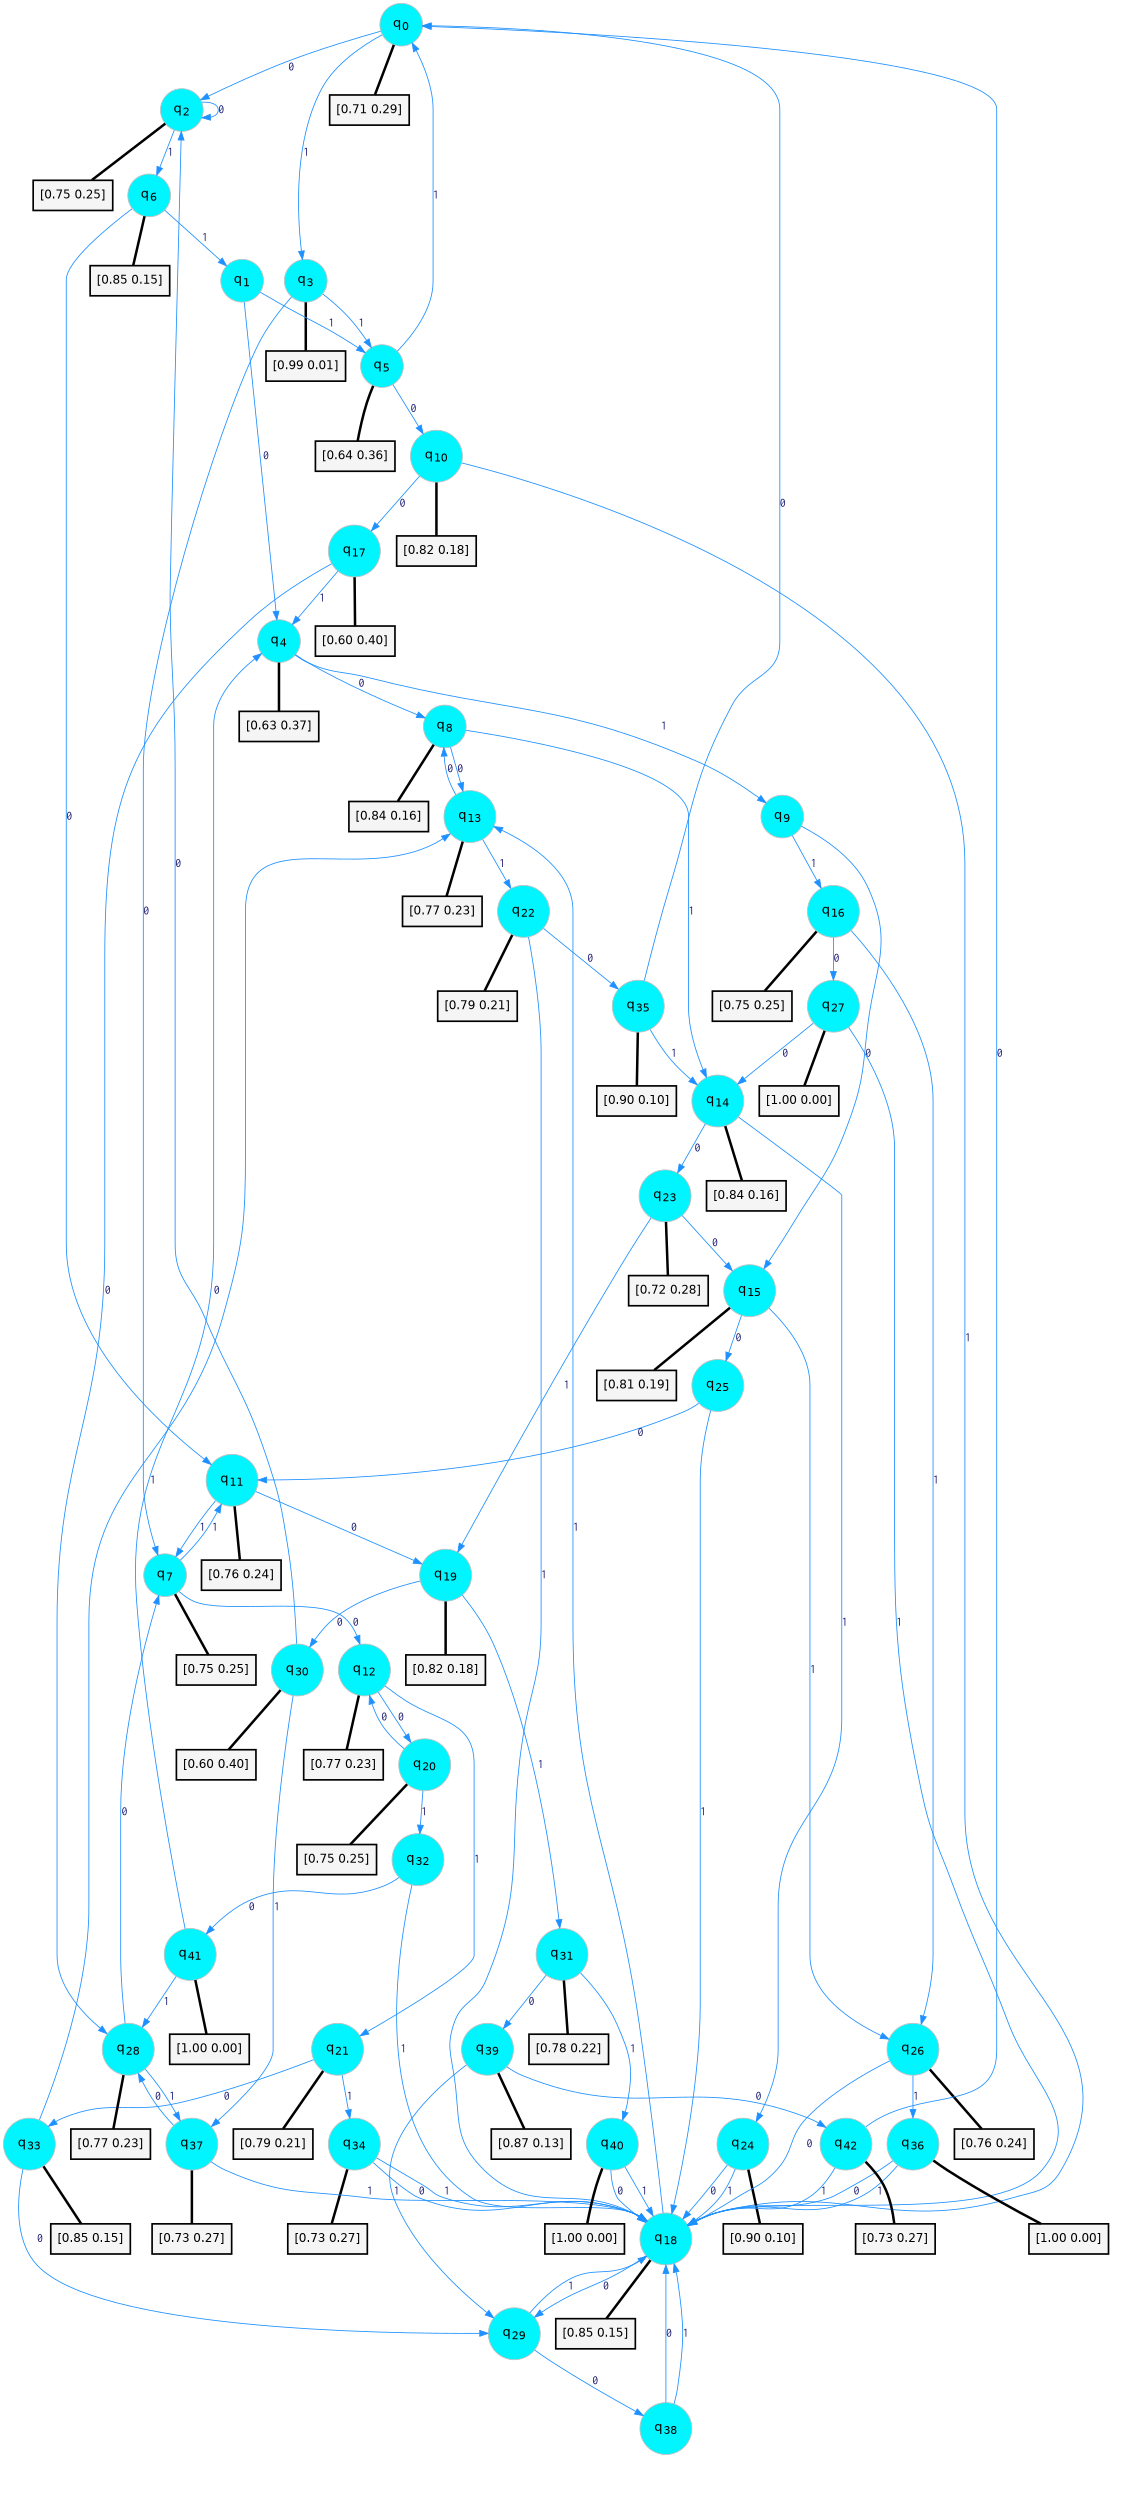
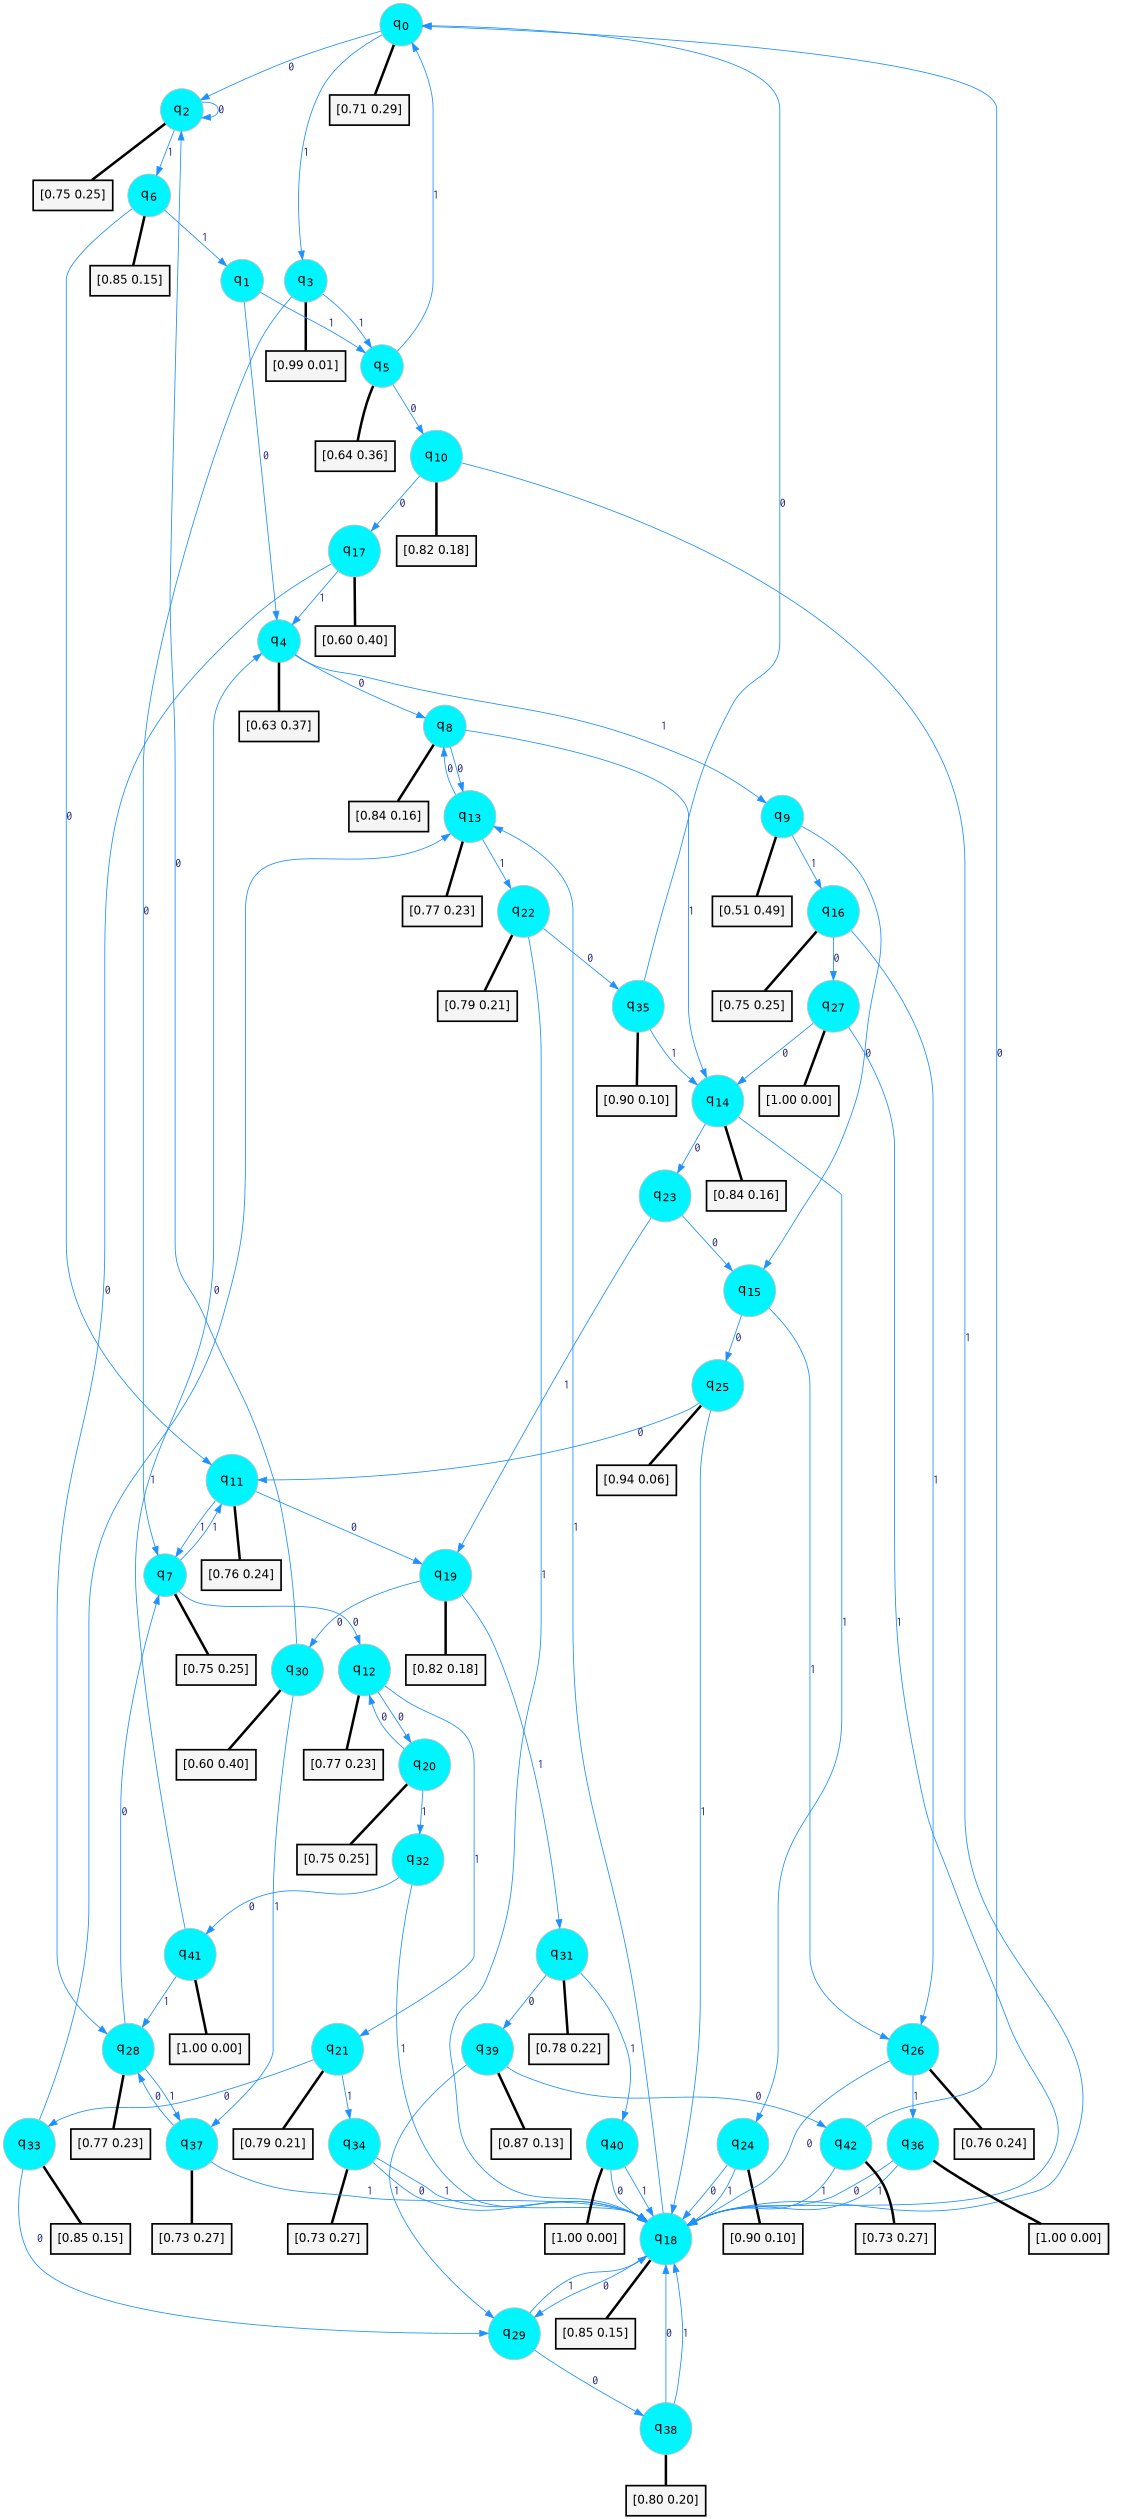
node "[0.51 0.49]": added
node "[0.72 0.28]": removed
node "[0.81 0.19]": removed
node "[0.94 0.06]": added
node "[0.80 0.20]": added
